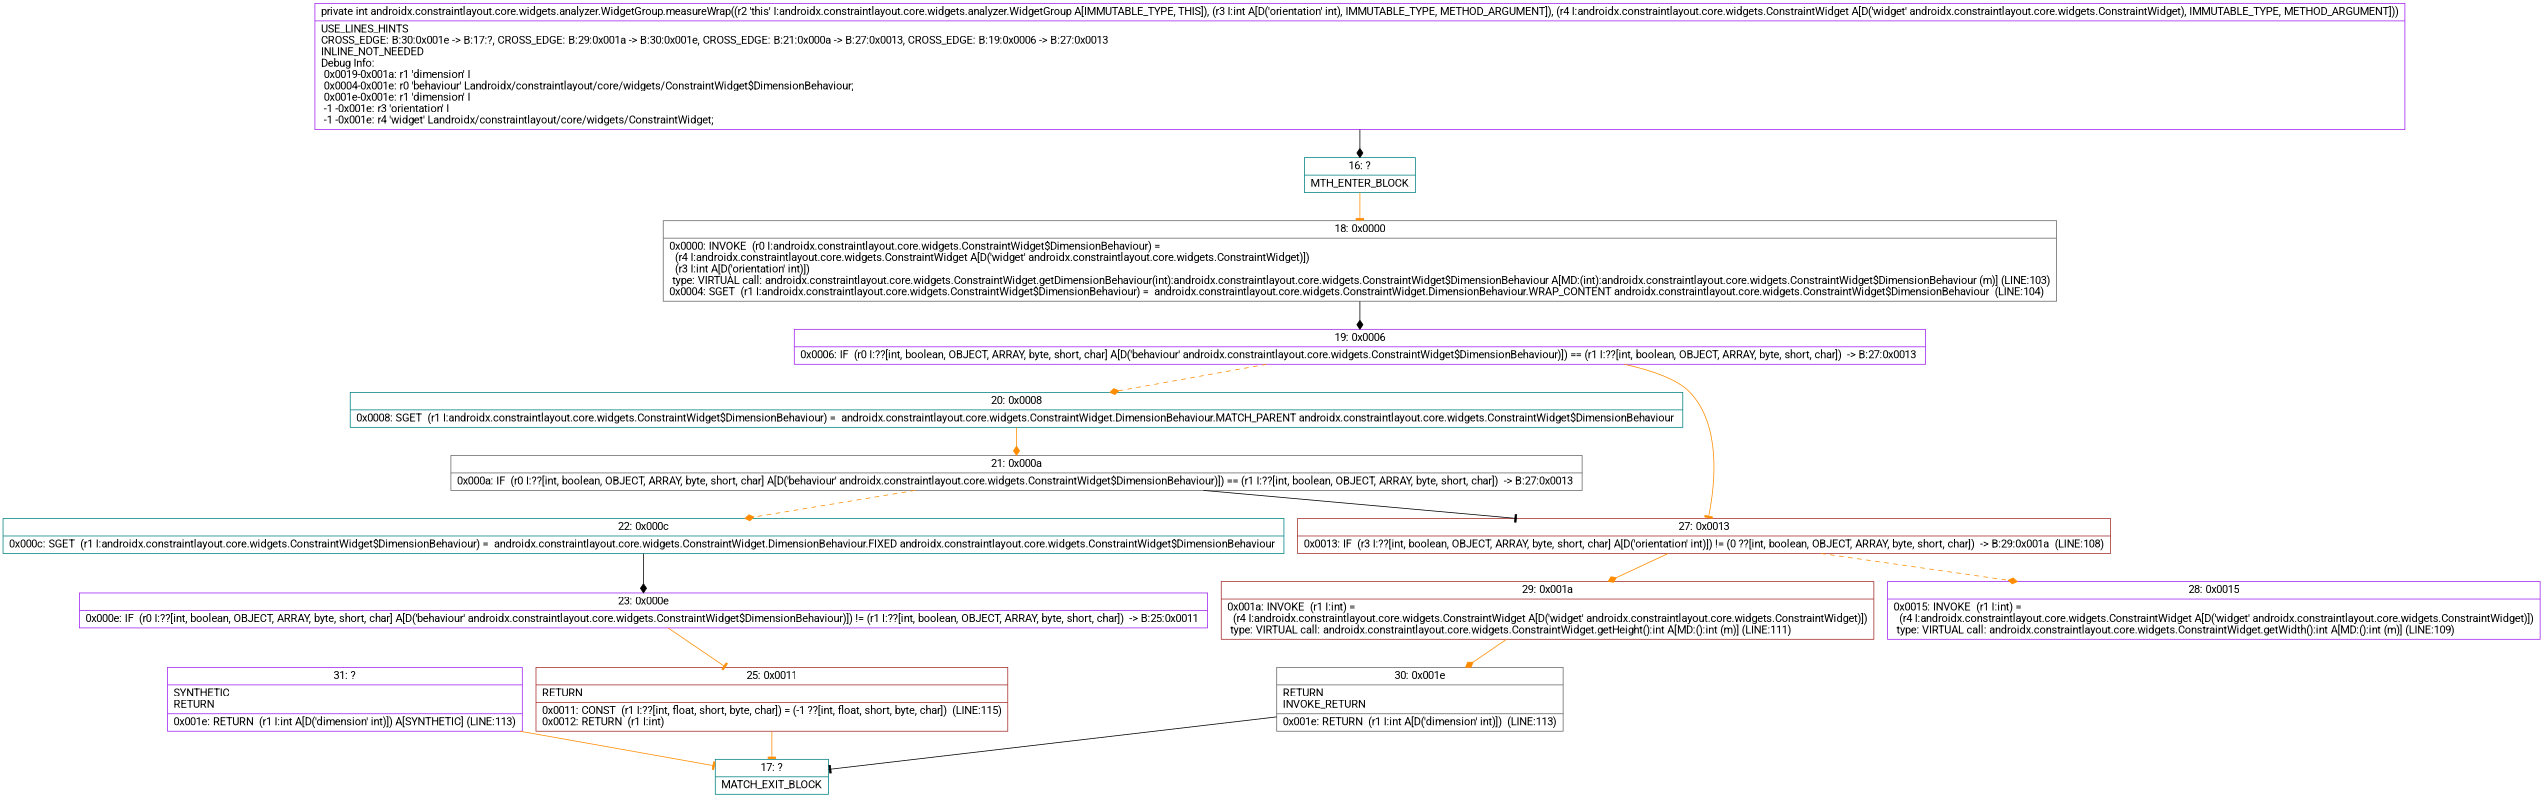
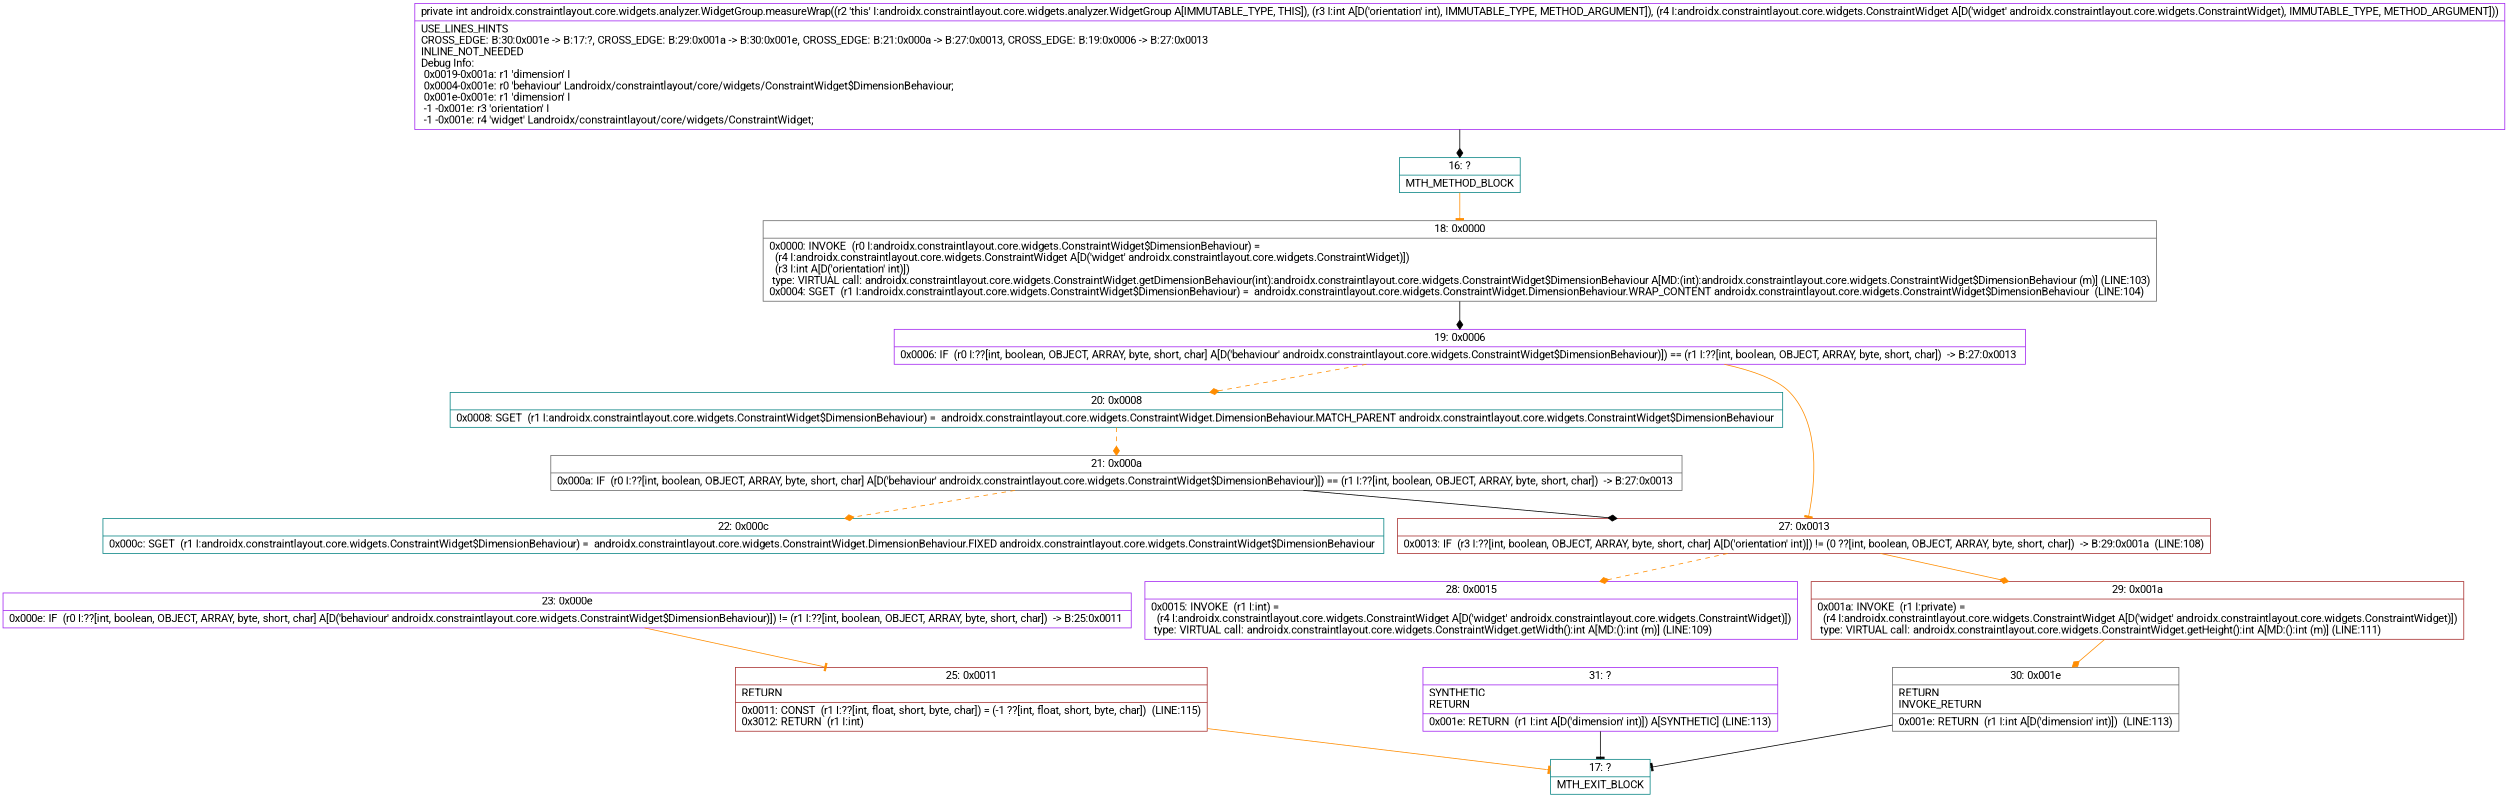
node "16: ?": text "MTH_ENTER_BLOCK" -> "MTH_METHOD_BLOCK"
edge "20: 0x0008" -> "21: 0x000a": style solid -> dashed
edge "21: 0x000a" -> "27: 0x0013": arrowhead tee -> diamond
edge "22: 0x000c" -> "23: 0x000e": removed
node "29: 0x001a": text "0x001a: INVOKE  (r1 I:int) =" -> "0x001a: INVOKE  (r1 I:private) ="
node "25: 0x0011": text "0x0012: RETURN  (r1 I:int)" -> "0x3012: RETURN  (r1 I:int)"
edge "31: ?" -> "17: ?": color darkorange -> black
node "17: ?": text "MATCH_EXIT_BLOCK" -> "MTH_EXIT_BLOCK"
